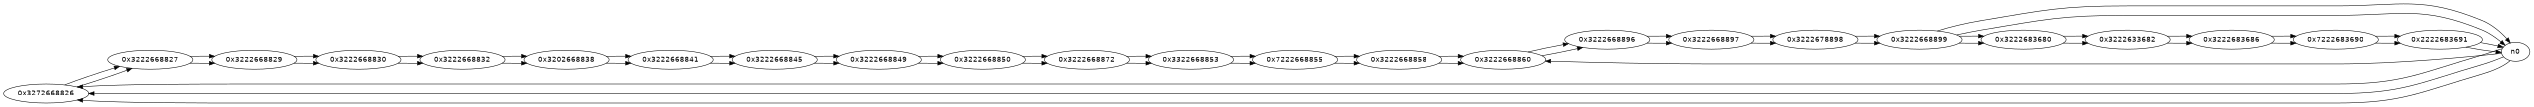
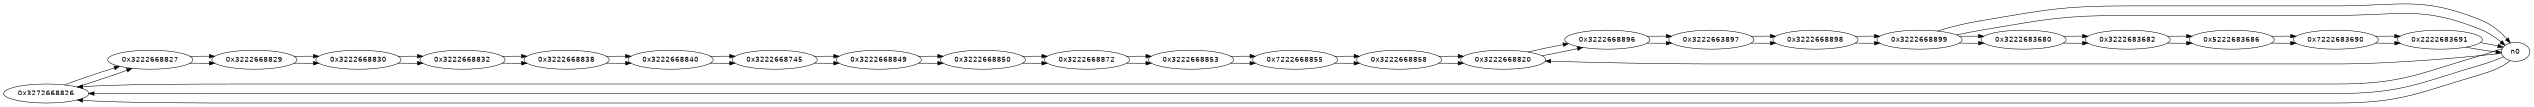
node "0x3222668897": label "0x3222668897" -> "0x3222663897"
node "0x3222678898": label "0x3222678898" -> "0x3222668898"
node "0x3222633682": label "0x3222633682" -> "0x3222683682"
node "0x3222683686": label "0x3222683686" -> "0x5222683686"
node "0x3202668838": label "0x3202668838" -> "0x3222668838"
node "0x3222668841": label "0x3222668841" -> "0x3222668840"
node "0x3222668845": label "0x3222668845" -> "0x3222668745"
node "0x3322668853": label "0x3322668853" -> "0x3222668853"
node "0x3222668860": label "0x3222668860" -> "0x3222668820"
